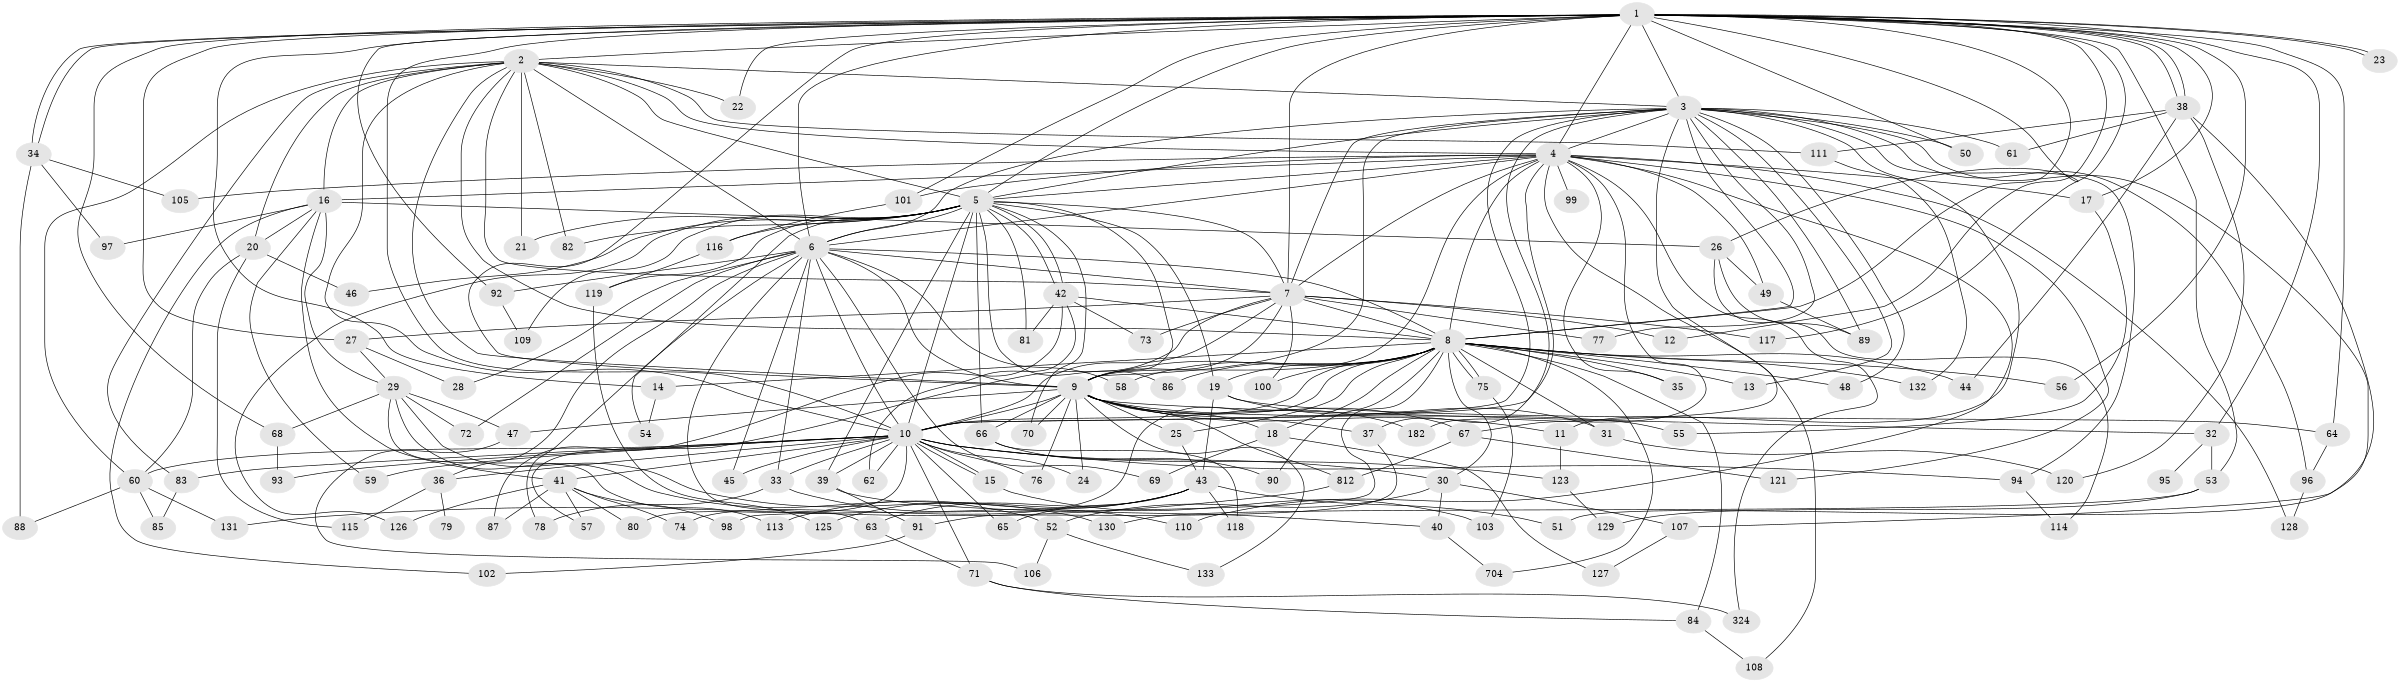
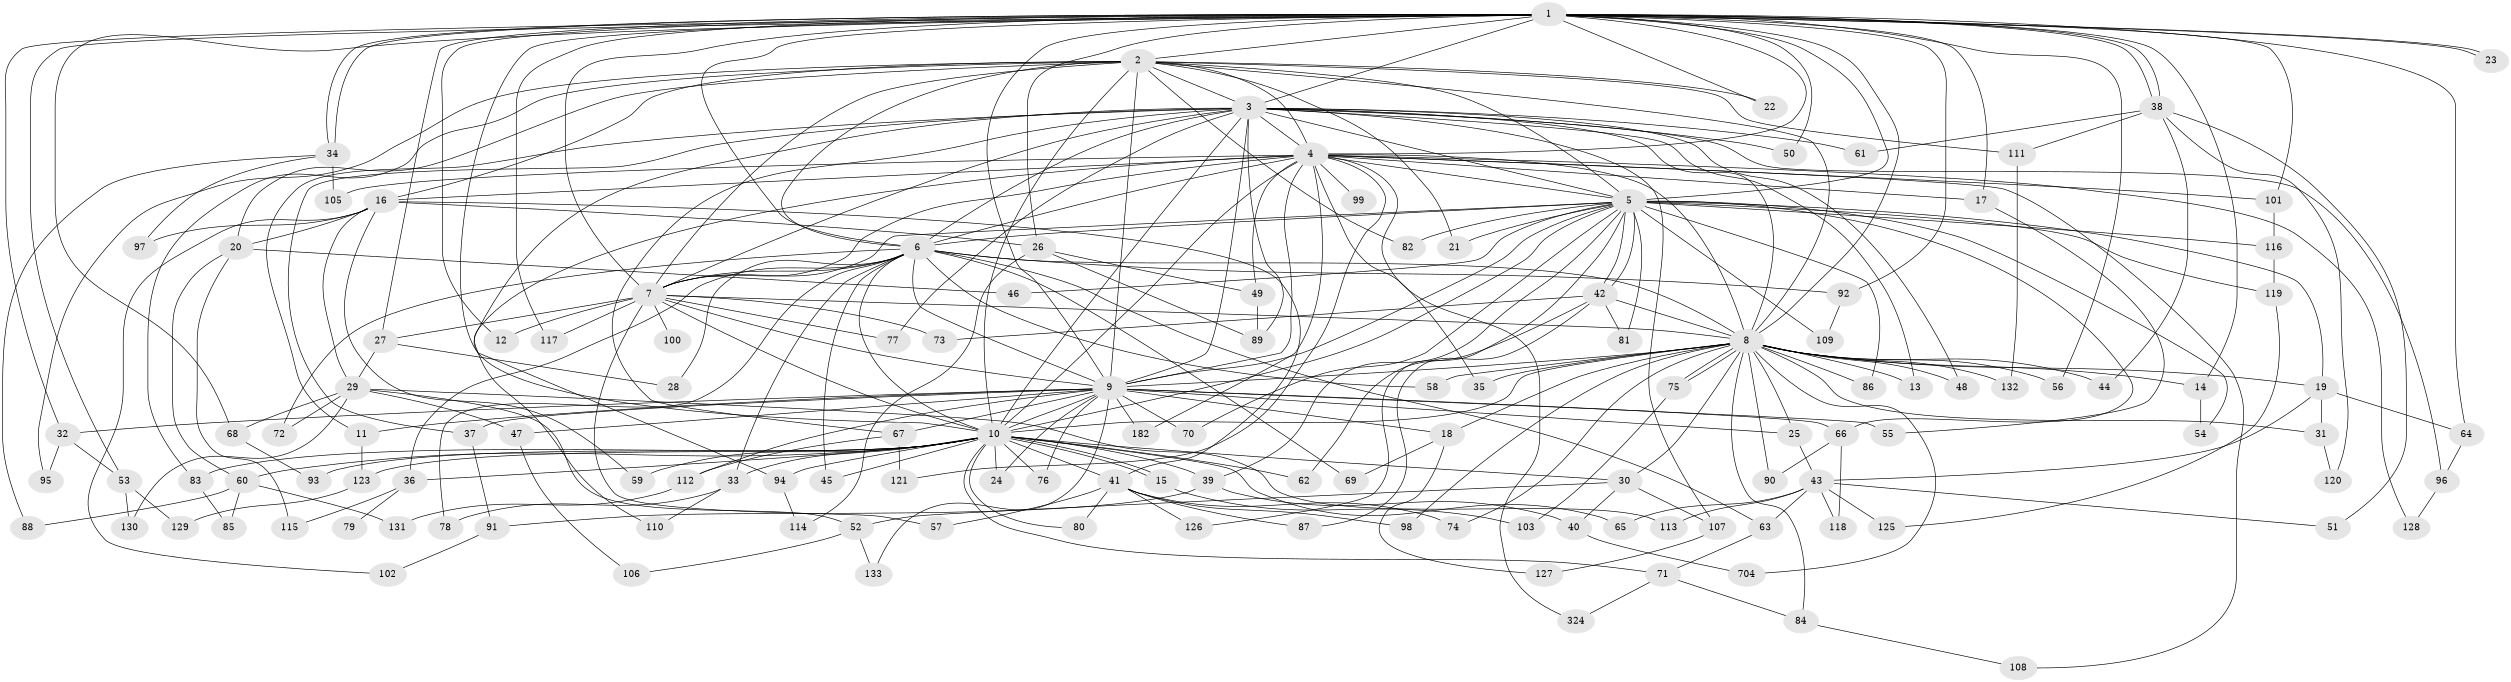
edge "2" -- "60": now "2" -- "95"
edge "8" -- "100": removed
node "812": label "812" -> "112"
